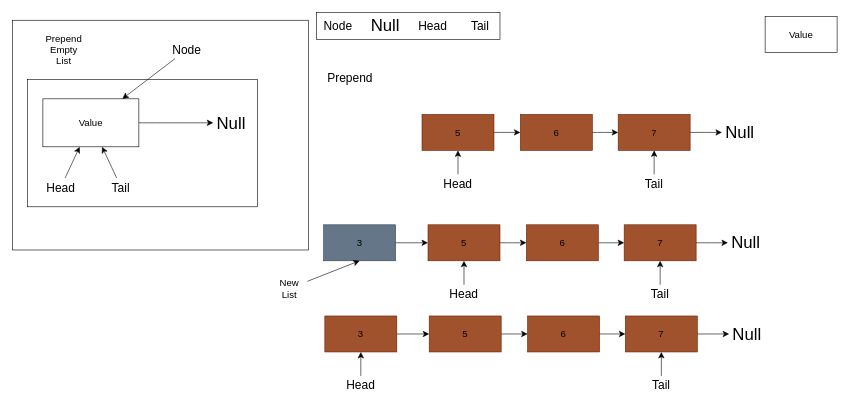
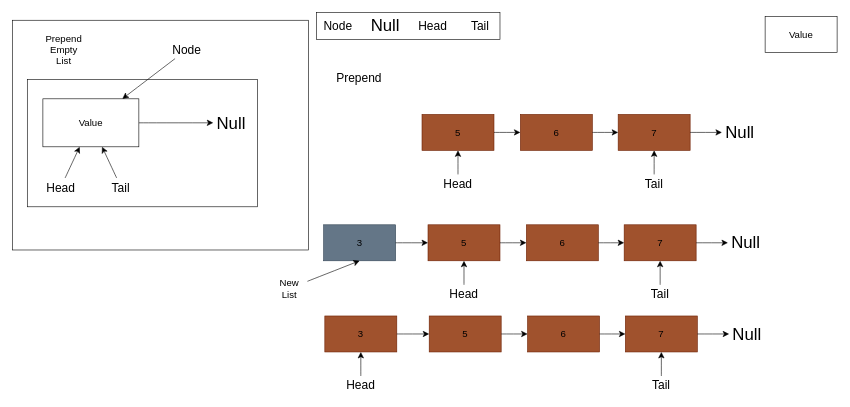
node "Prepend": moved (352, 78) -> (361, 78)
